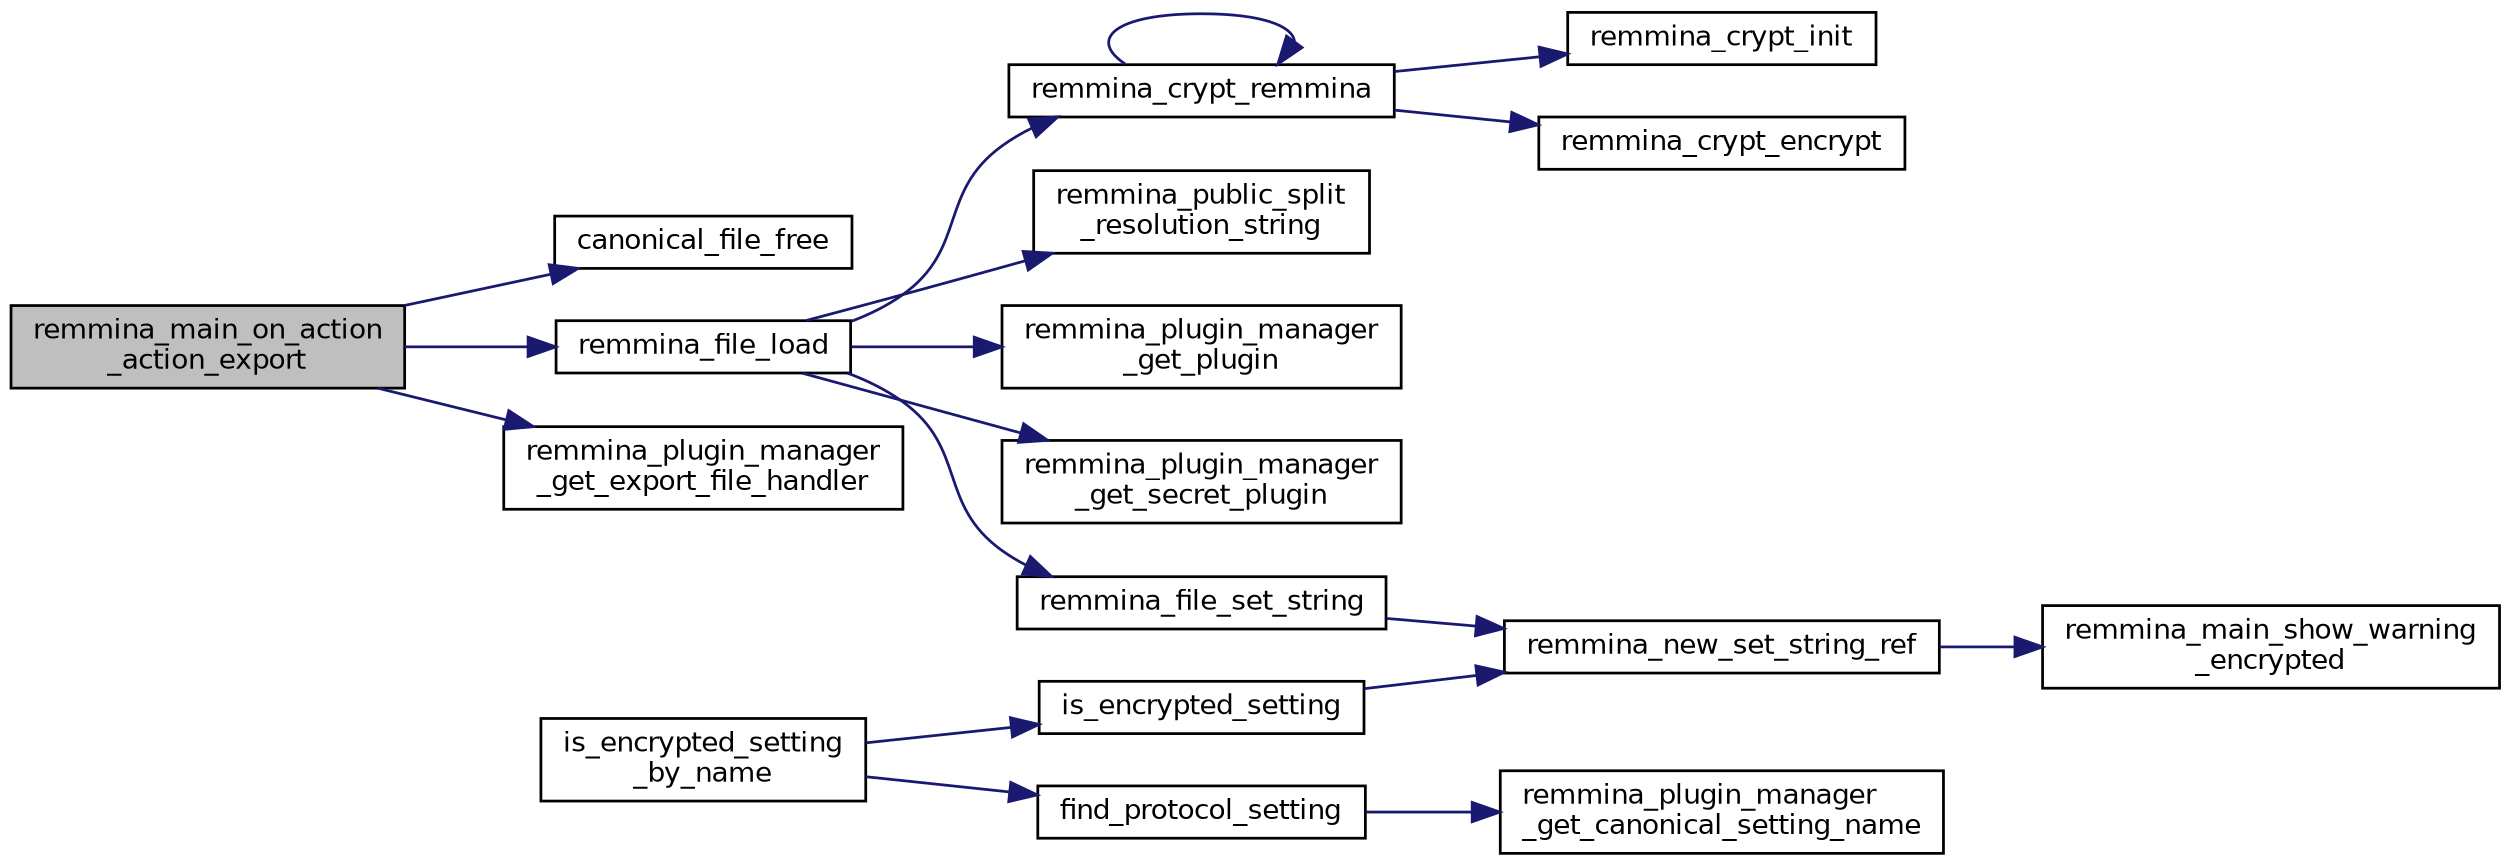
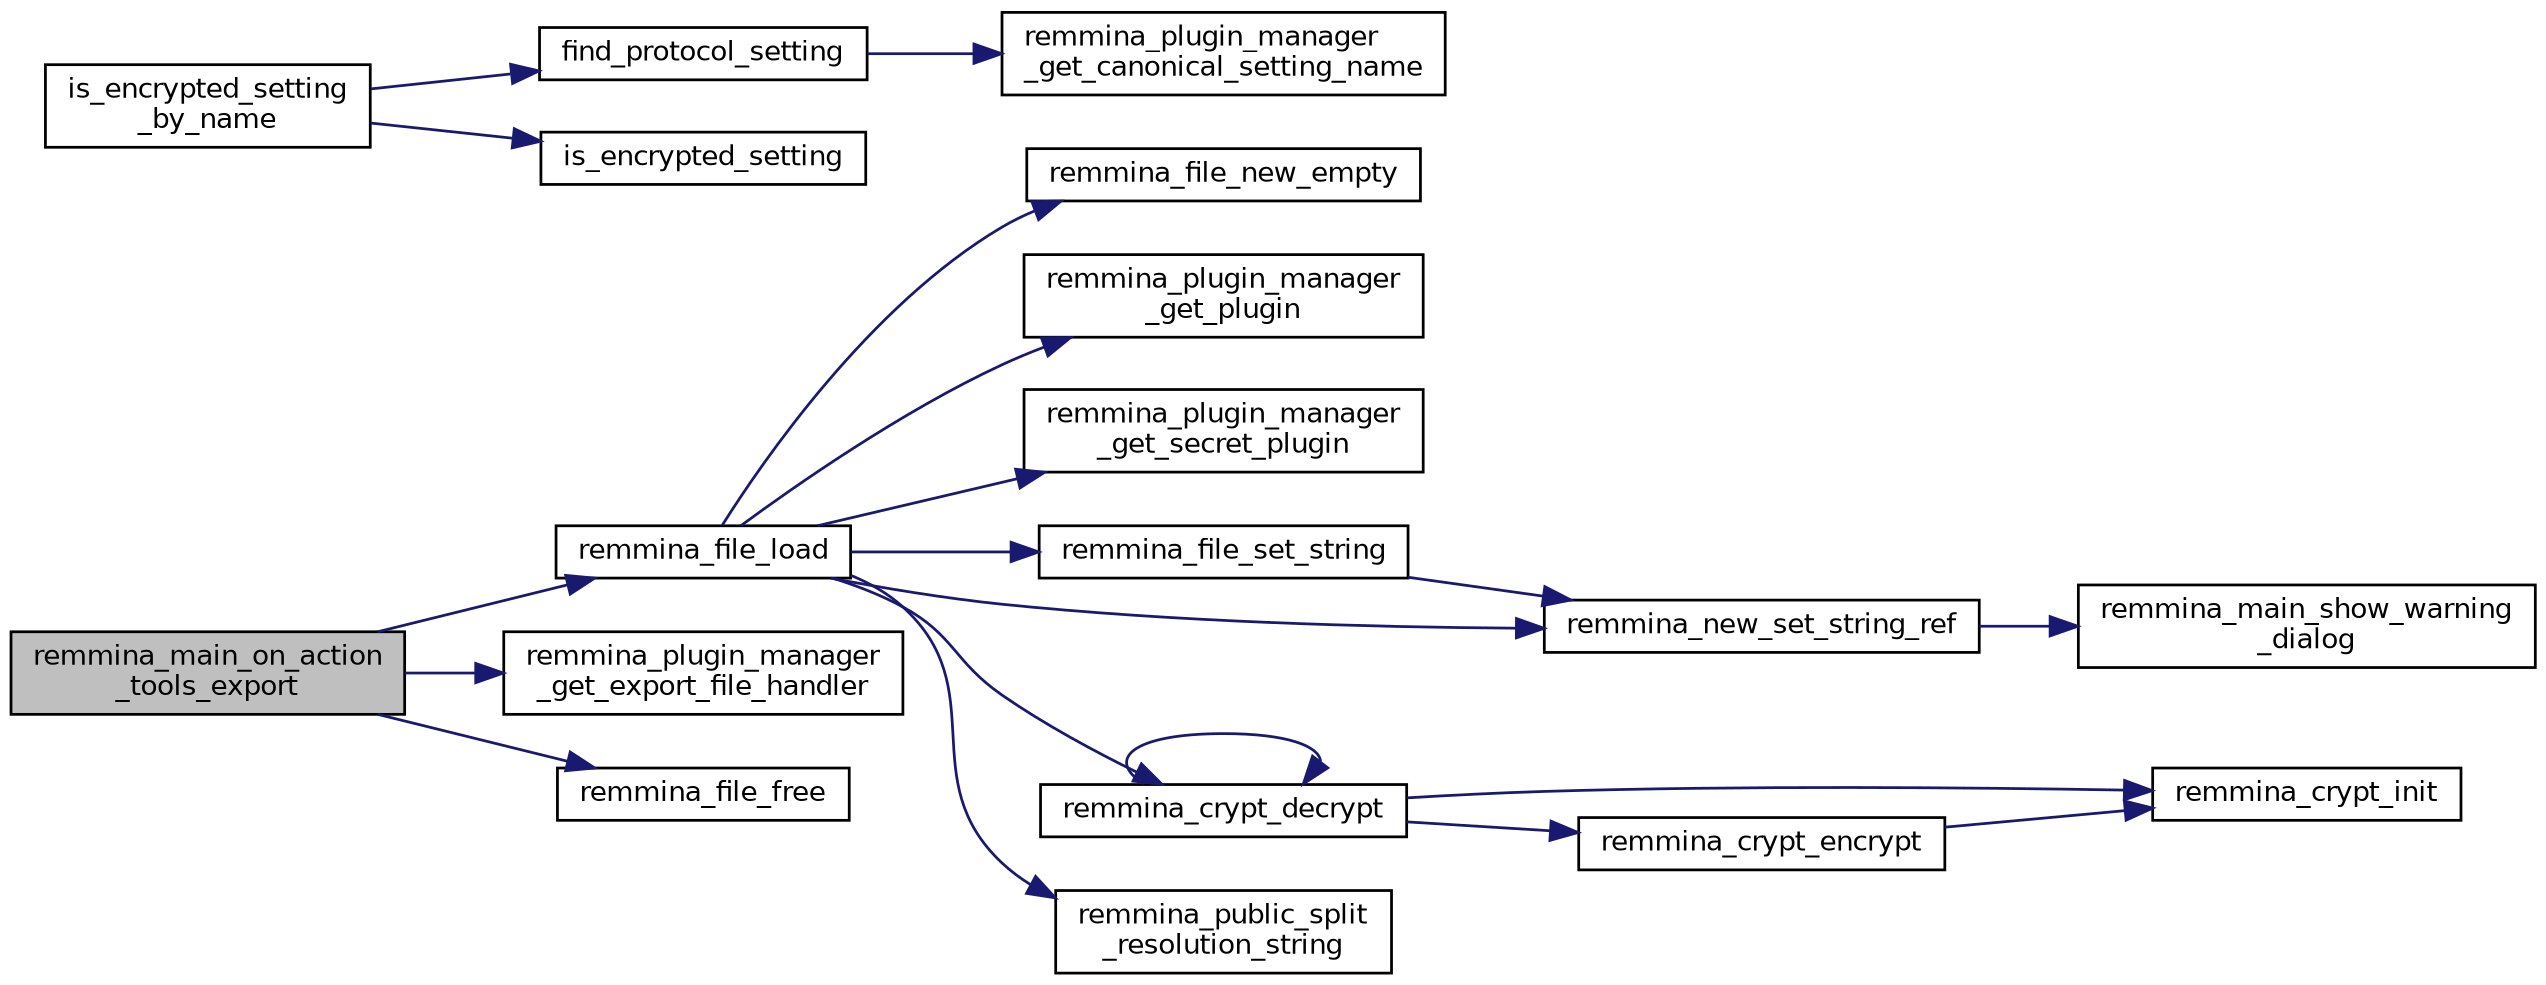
node "remmina_crypt_remmina": label "remmina_crypt_remmina" -> "remmina_crypt_decrypt"
node "remmina_file_new_empty": added
node "canonical_file_free": label "canonical_file_free" -> "remmina_file_free"
node "remmina_main_on_action _action_export": label "remmina_main_on_action _action_export" -> "remmina_main_on_action _tools_export"
node "remmina_main_show_warning _encrypted": label "remmina_main_show_warning _encrypted" -> "remmina_main_show_warning _dialog"
edge "is_encrypted_setting" -> "remmina_new_set_string_ref": now "remmina_file_load" -> "remmina_new_set_string_ref"
edge "remmina_crypt_encrypt" -> "remmina_crypt_init": added
